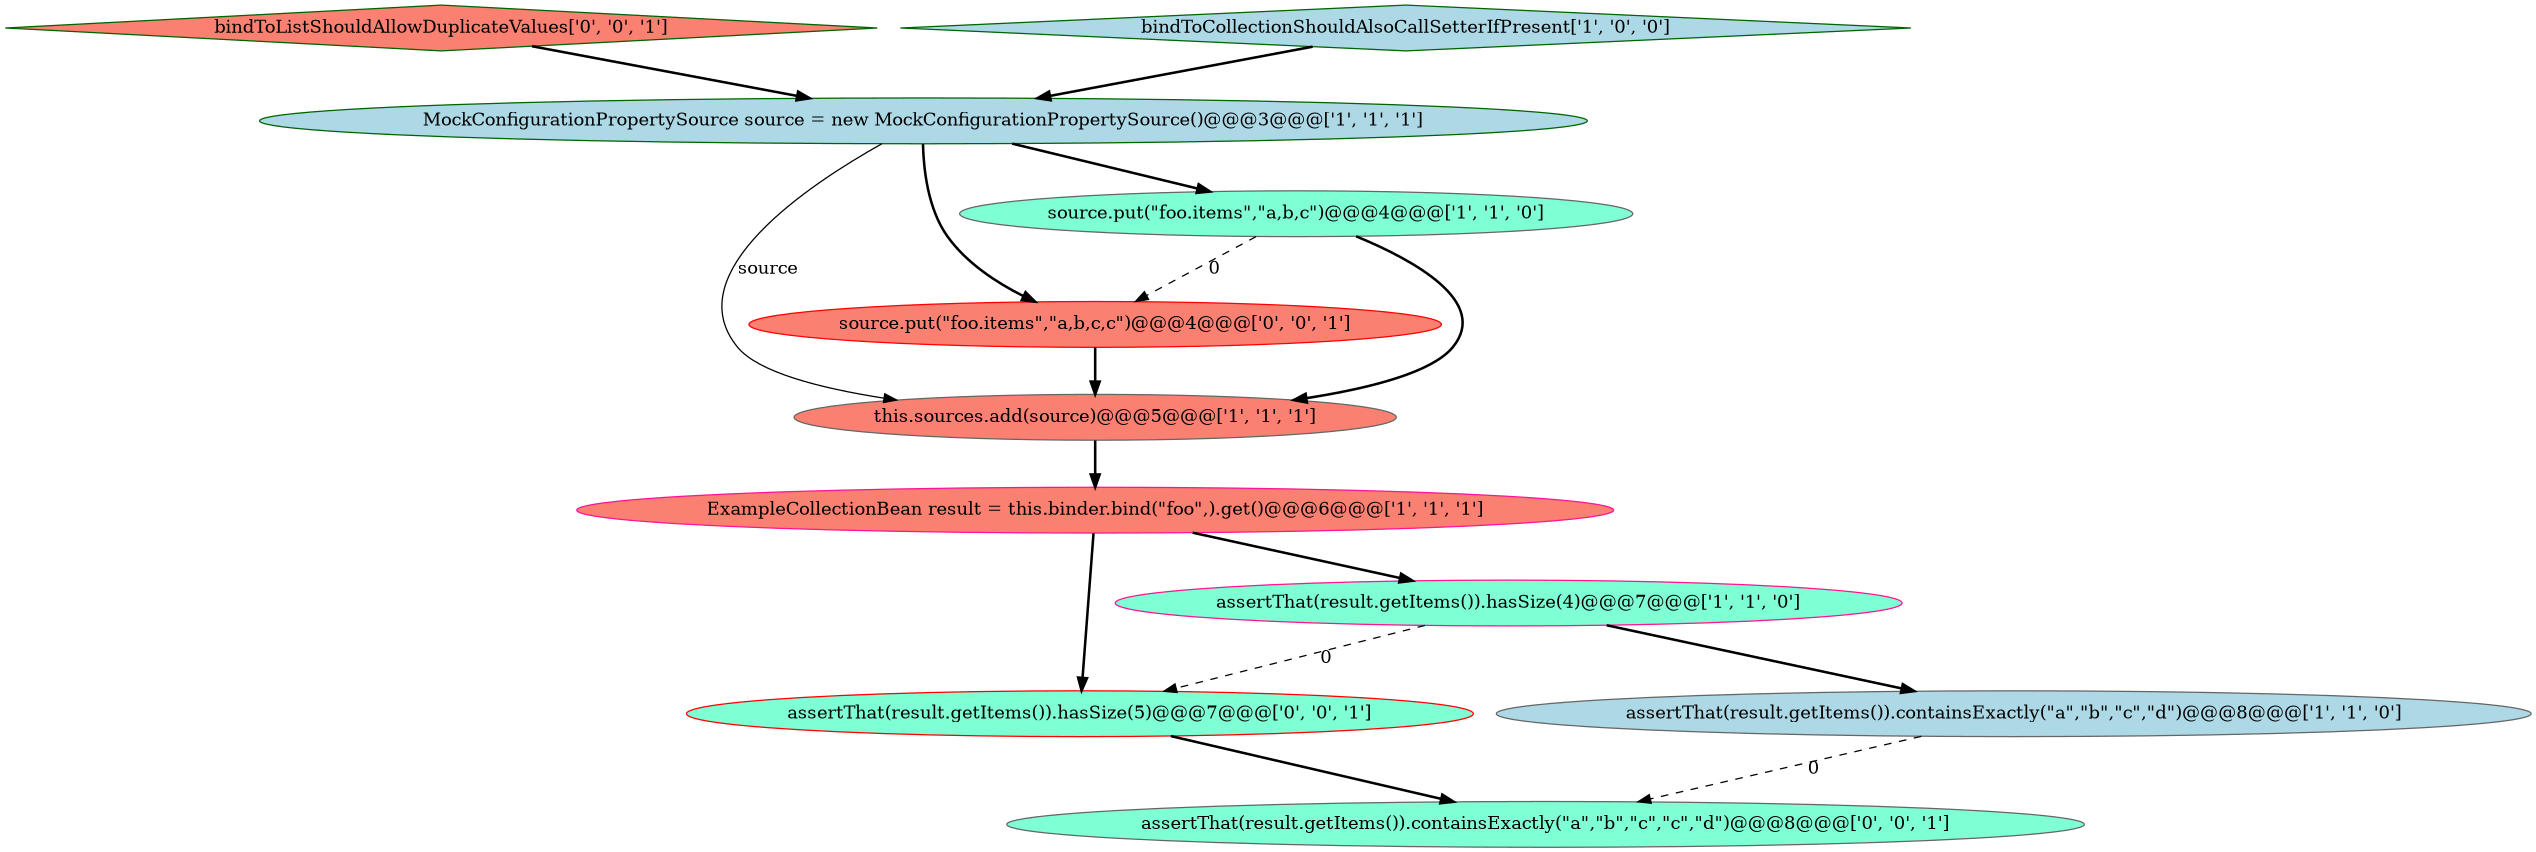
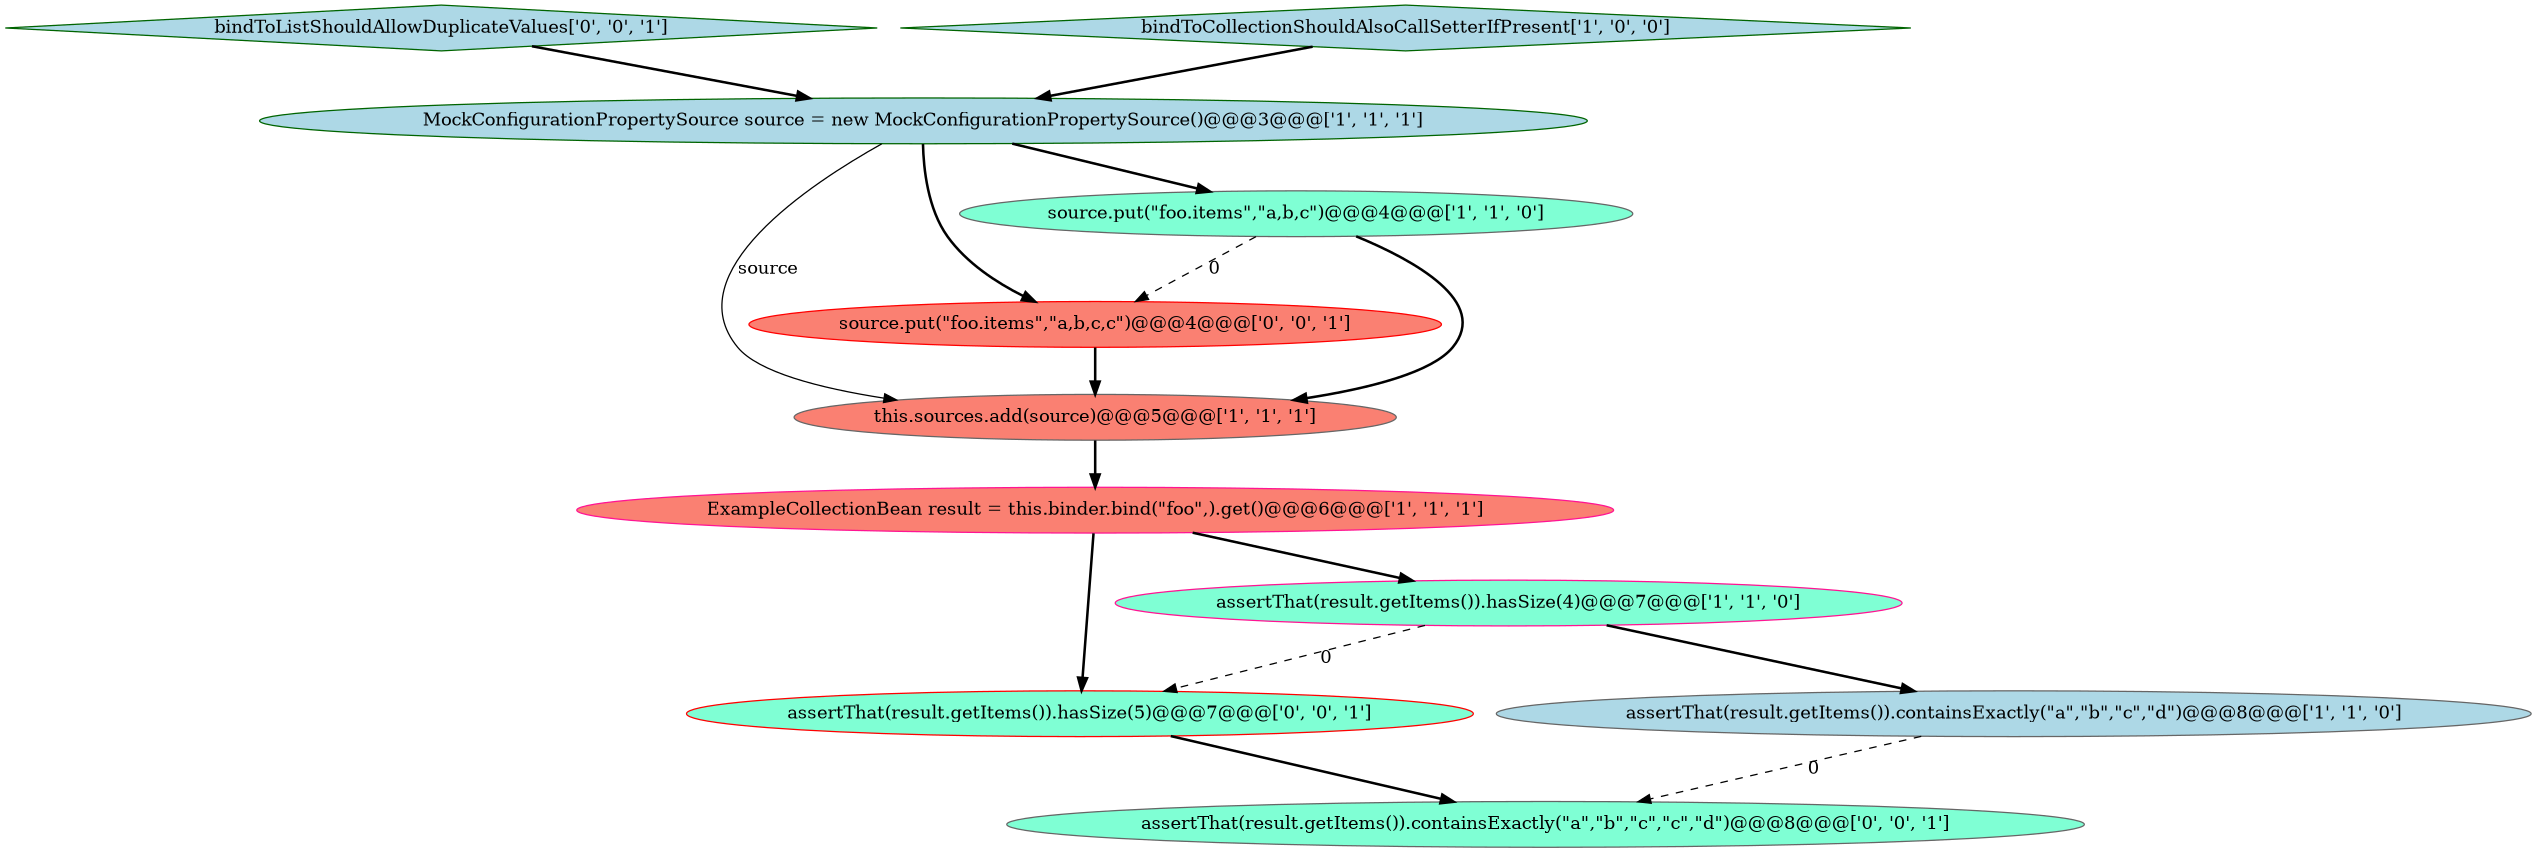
node "bindToListShouldAllowDuplicateValues['0', '0', '1']": fillcolor salmon -> lightblue
